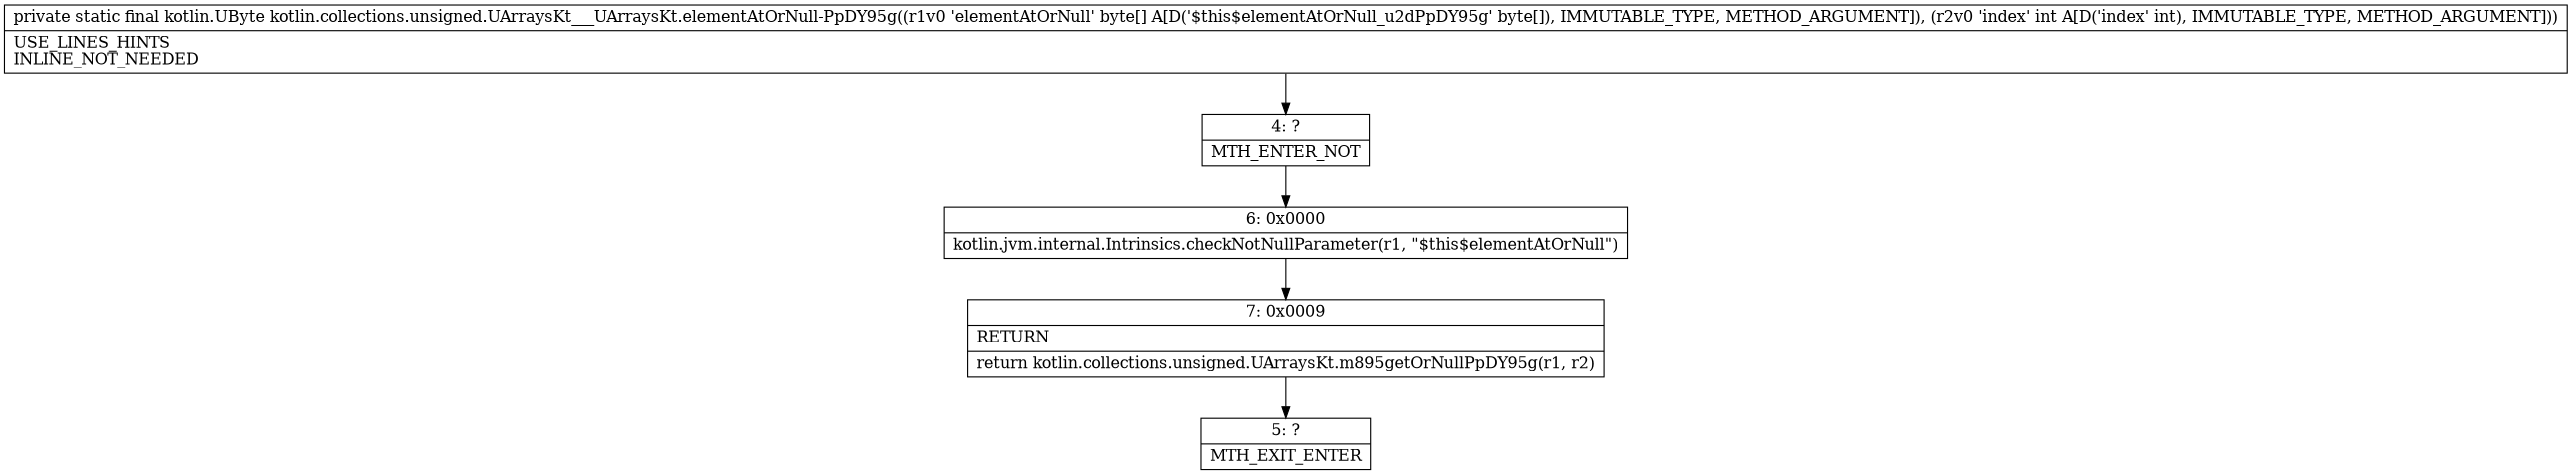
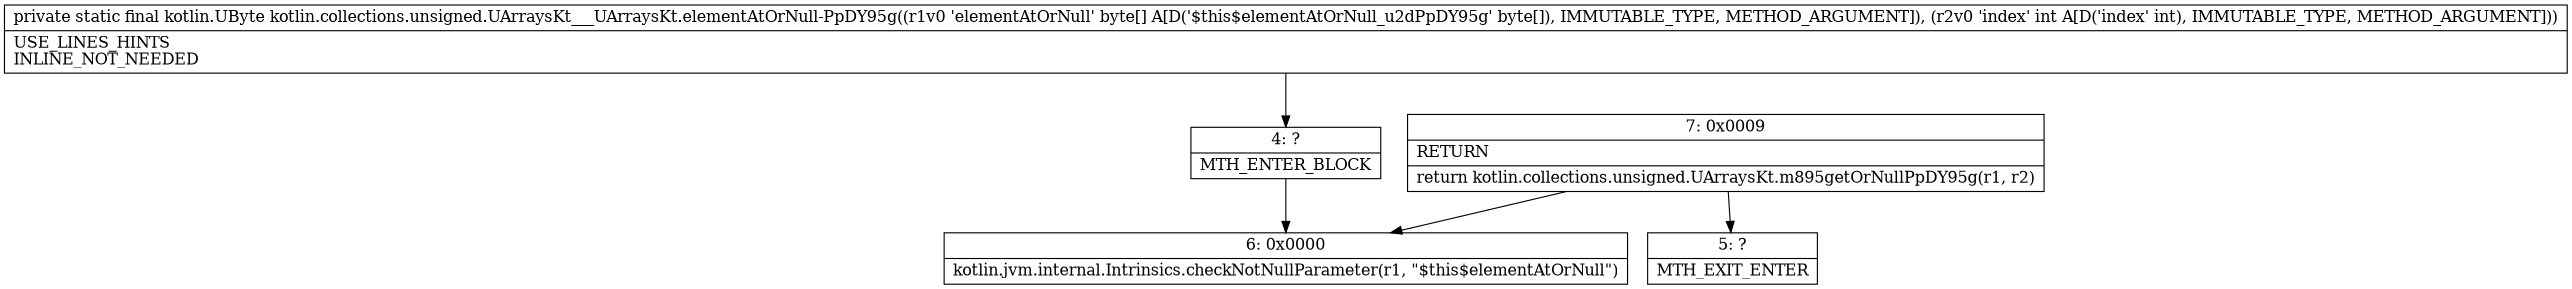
node "4: ?": text "MTH_ENTER_NOT" -> "MTH_ENTER_BLOCK"
edge "6: 0x0000" -> "7: 0x0009": reversed
